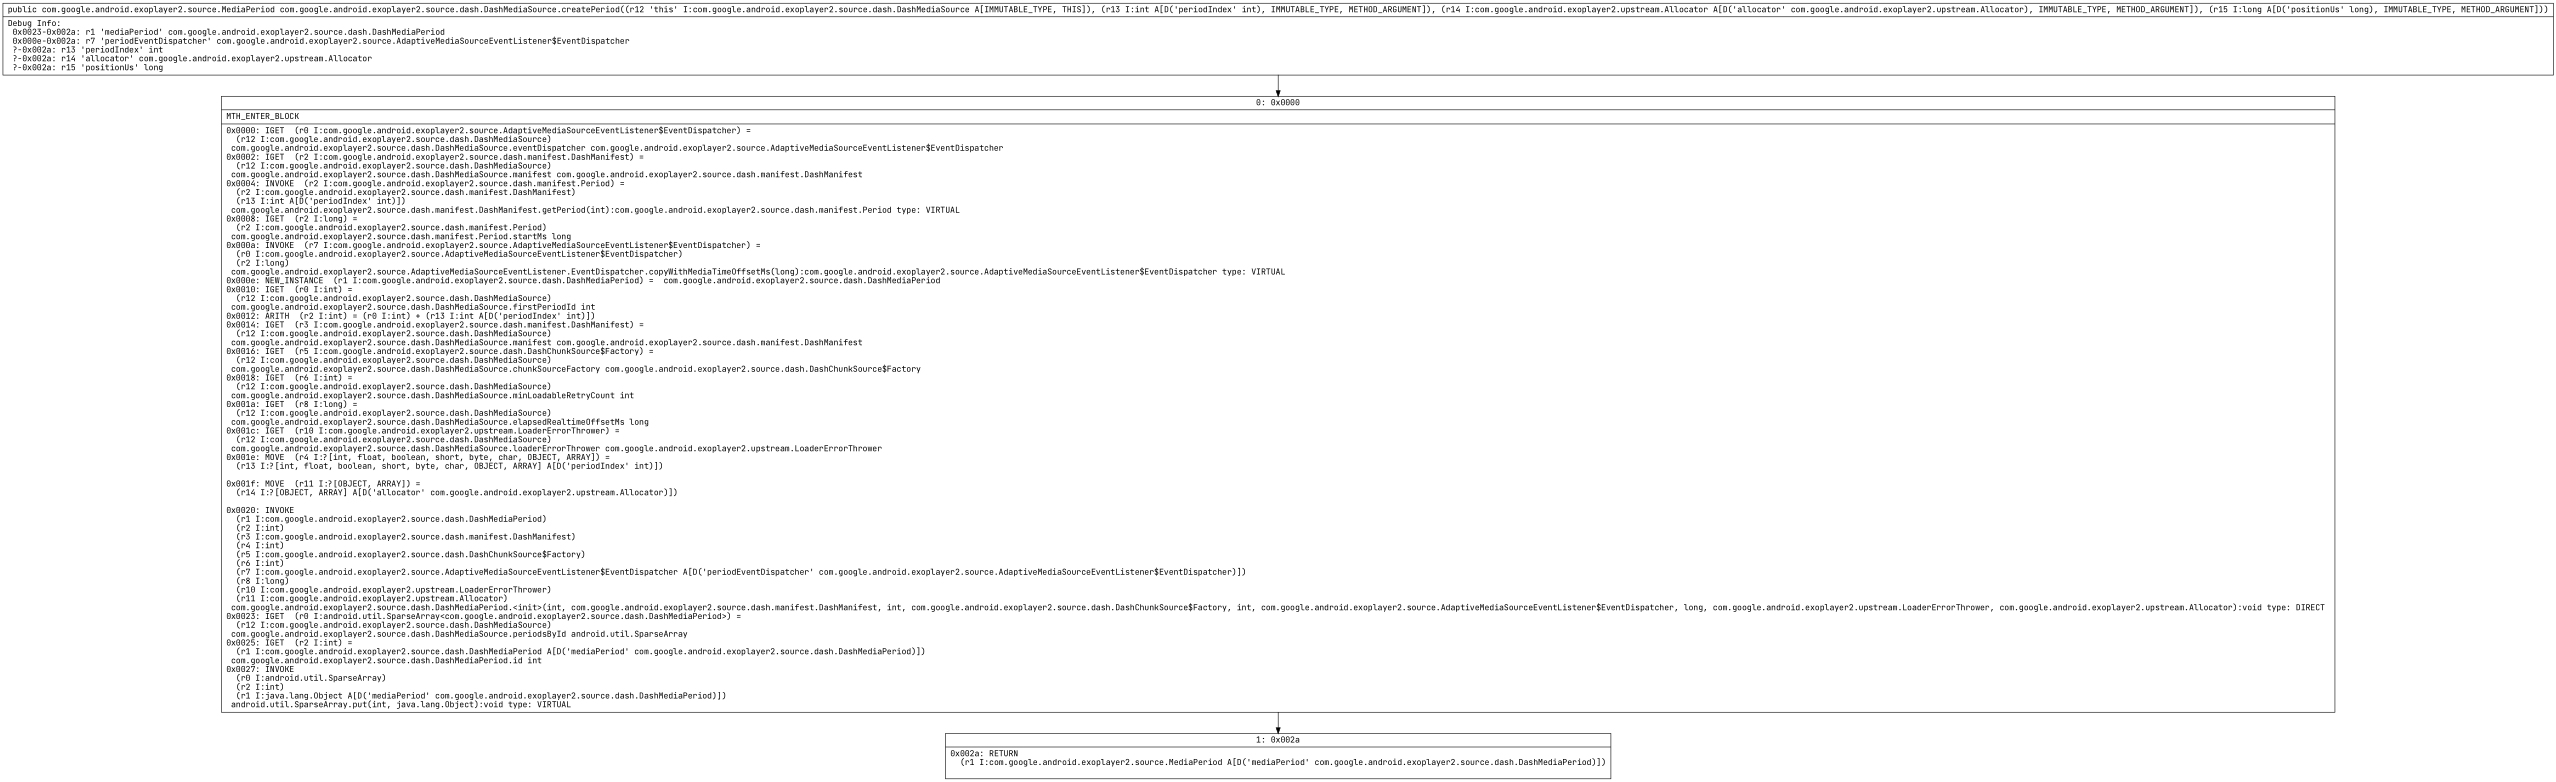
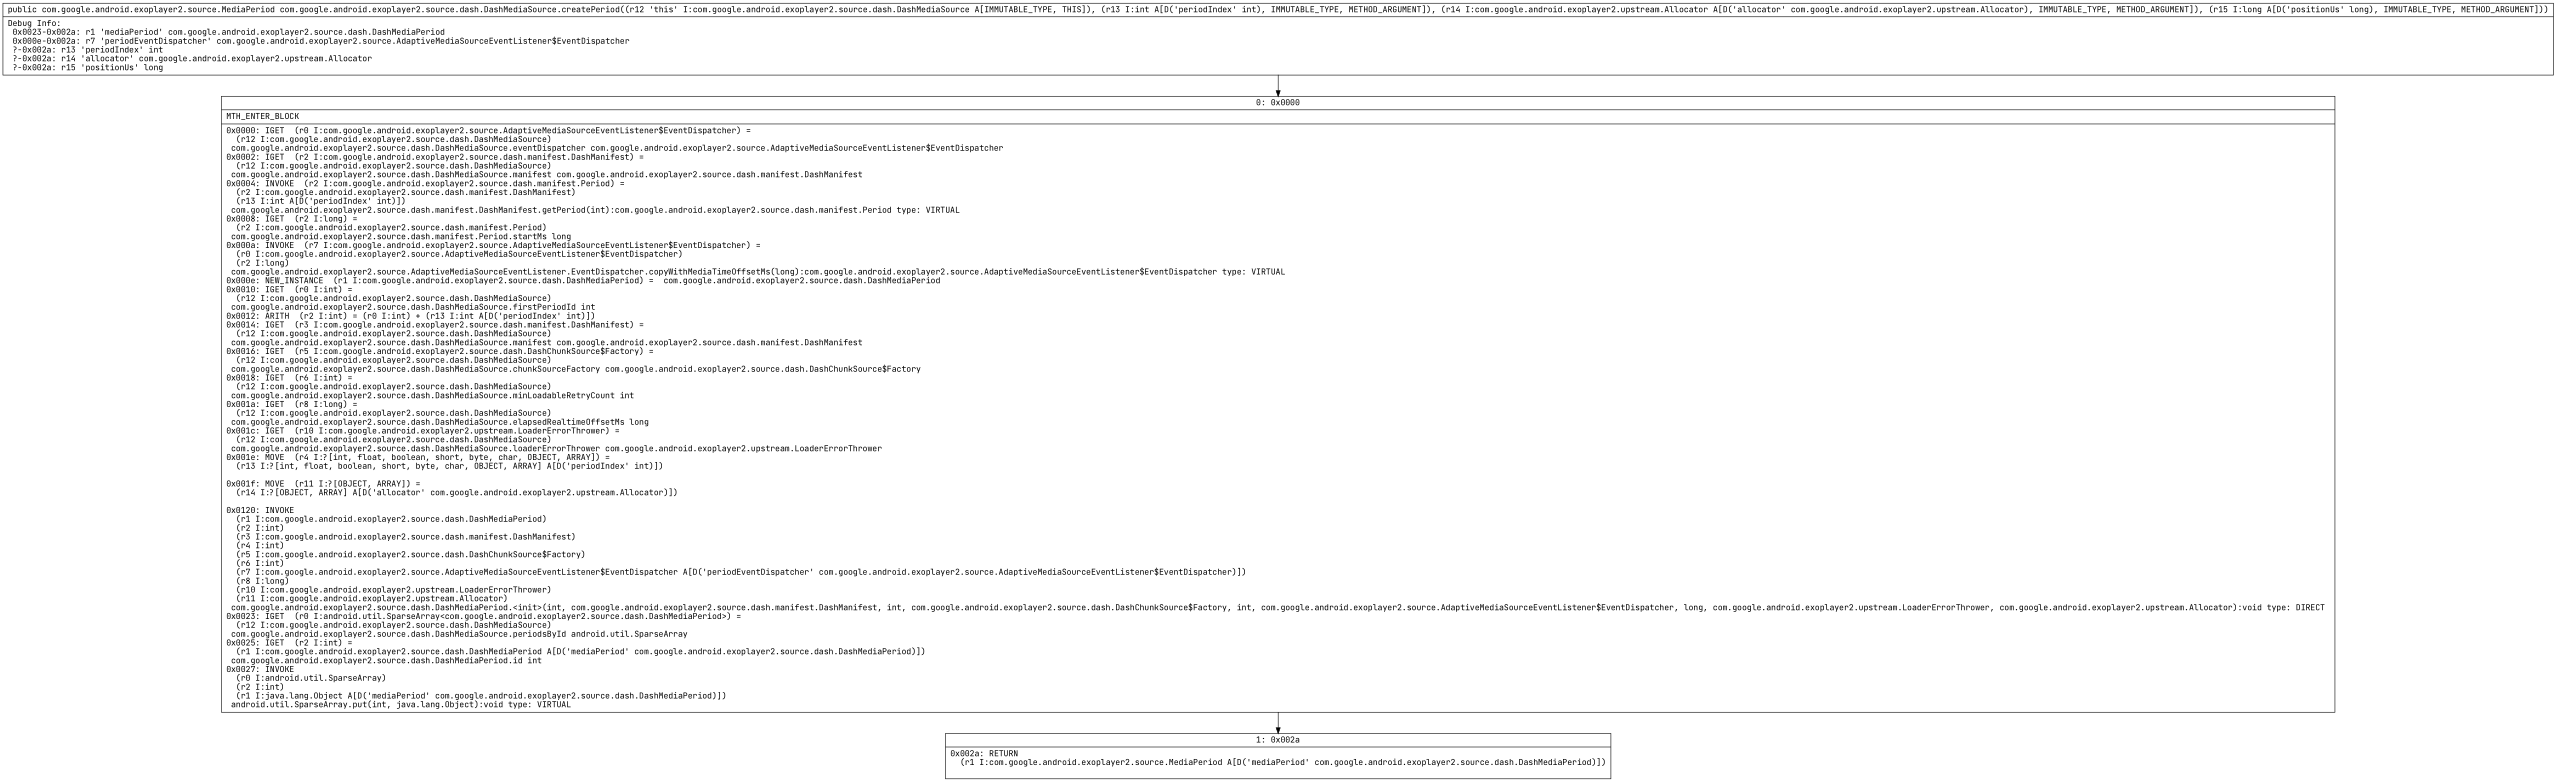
node "0: 0x0000": text "0x0020: INVOKE" -> "0x0120: INVOKE"
